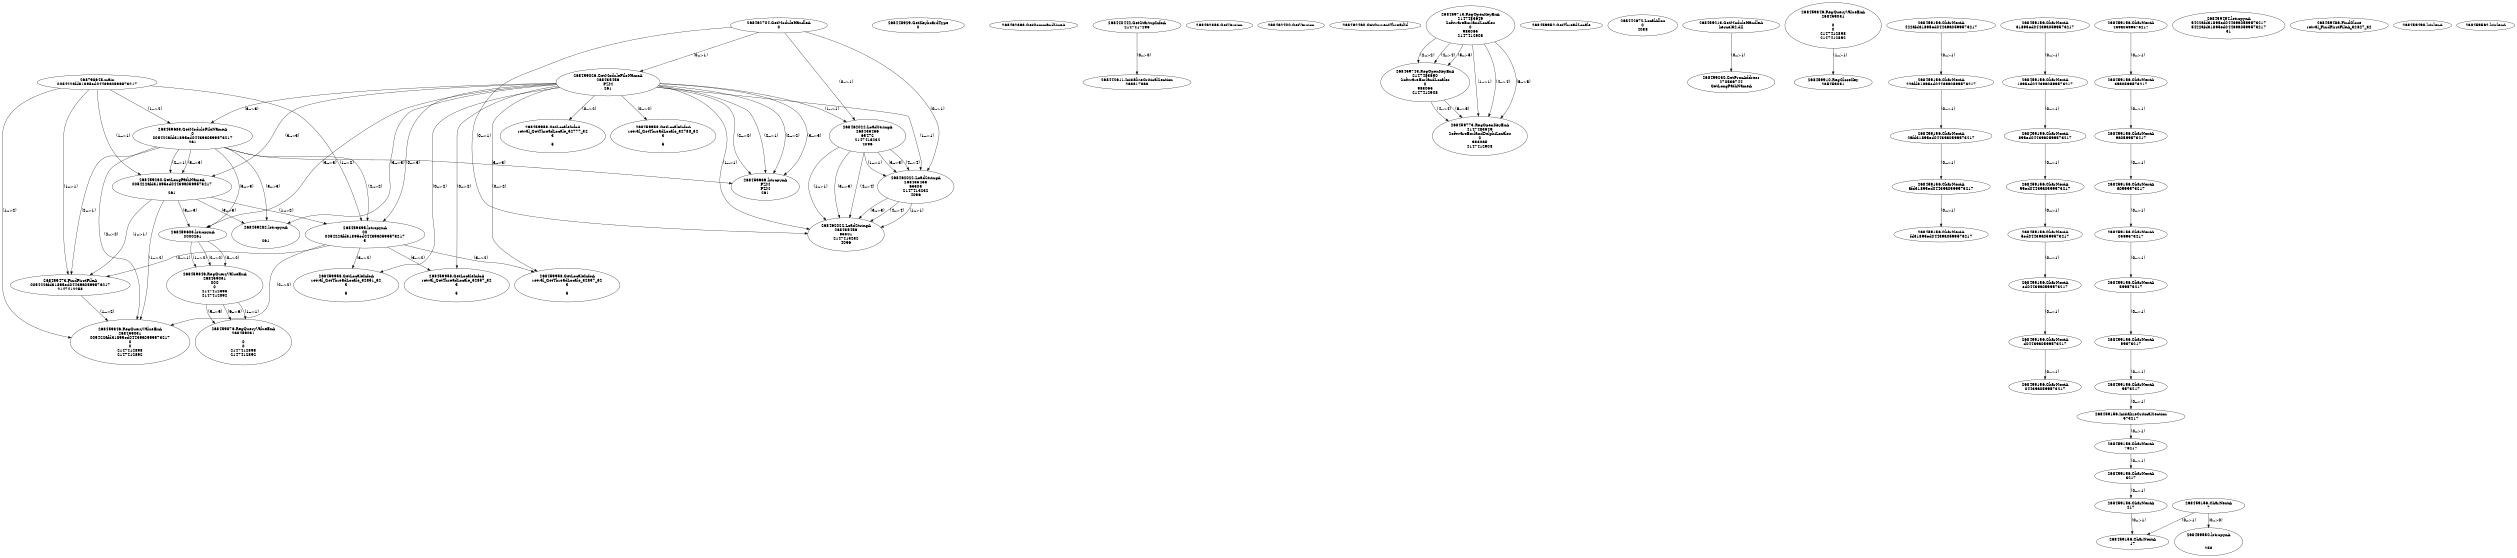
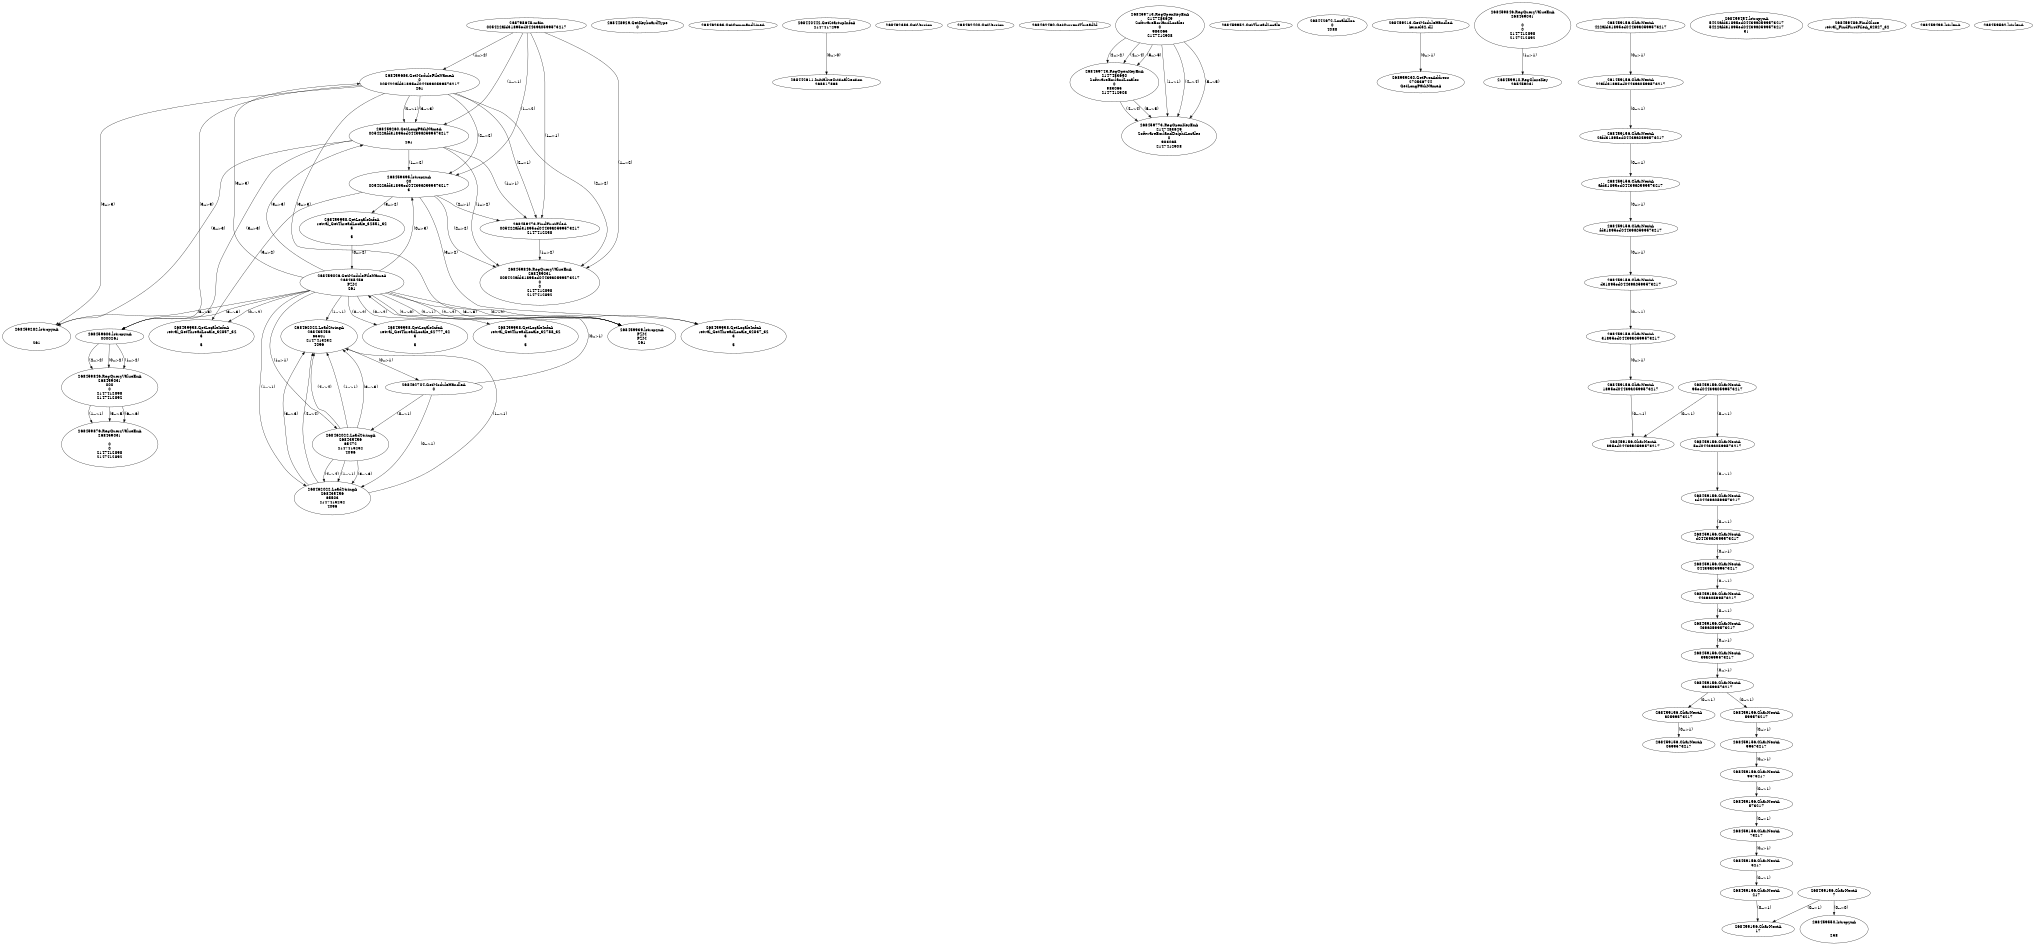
node "268459230.GetProcAddress 270536744 GetLongPathNameA": label "268459230.GetProcAddress 270536744 GetLongPathNameA" -> "268959230.GetProcAddress 270536744 GetLongPathNameA"
node "268459156.CharNextA 22afd31895ed04439a0599573217": label "268459156.CharNextA 22afd31895ed04439a0599573217" -> "261459156.CharNextA 22afd31895ed04439a0599573217"
edge "268459026.GetModuleFileNameA 268435456 PZM 261" -> "268459958.GetLocaleInfoA retval_GetThreadLocale_32851_32 3 5": reversed
edge "268459156.CharNextA 895ed04439a0599573217" -> "268459156.CharNextA 95ed04439a0599573217": reversed
edge "268462704.GetModuleHandleA 0" -> "268462022.LoadStringA 268435456 65501 2147413232 4096": reversed
edge "268459156.CharNextA 0599573217" -> "268459156.CharNextA 599573217": now "268459156.CharNextA 9a0599573217" -> "268459156.CharNextA 599573217"
node "268459156.CharNextA d31895ed04439a0599573217": added
node "268459156.InitializeCriticalSection 573217": label "268459156.InitializeCriticalSection 573217" -> "268459156.CharNextA 573217"
node "268459156.CharNextA 4439a0599573217": added
